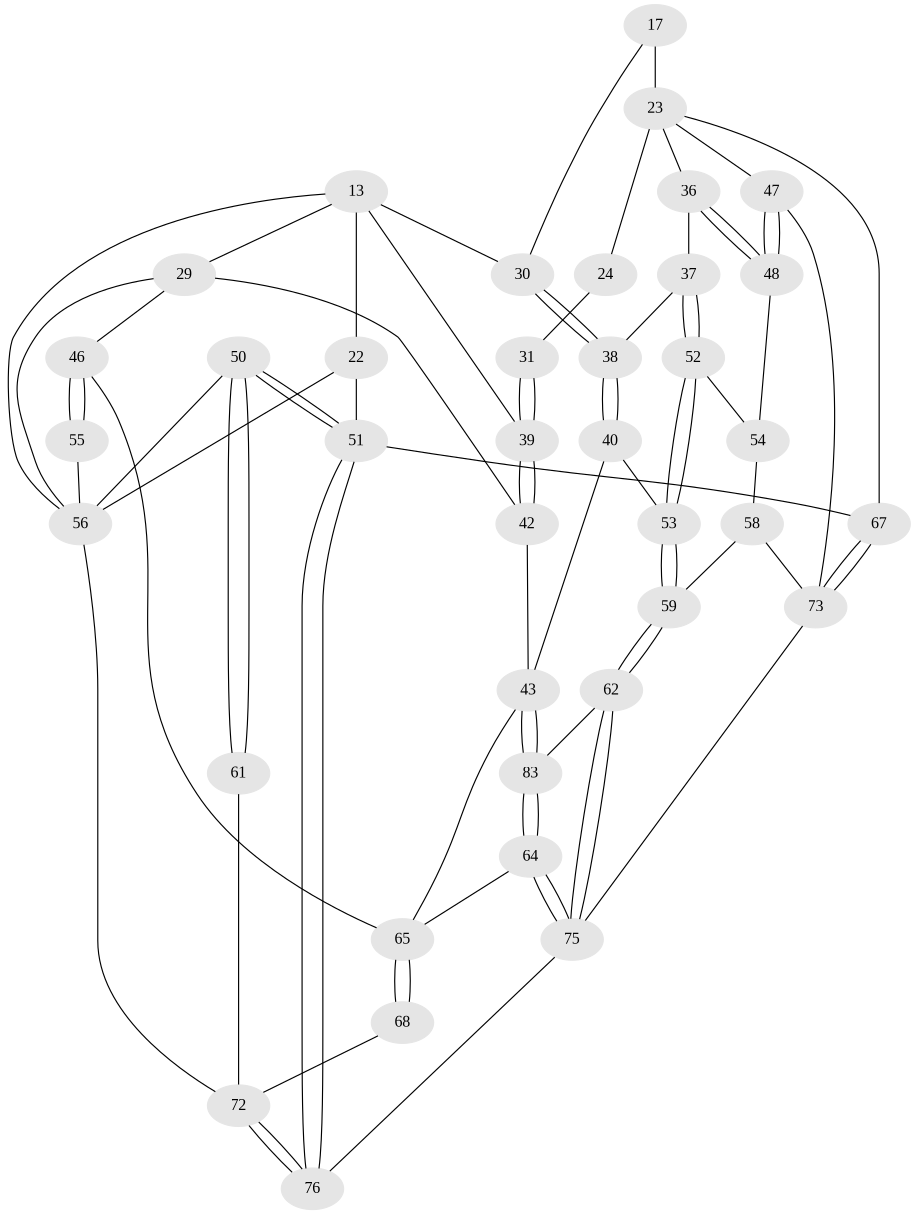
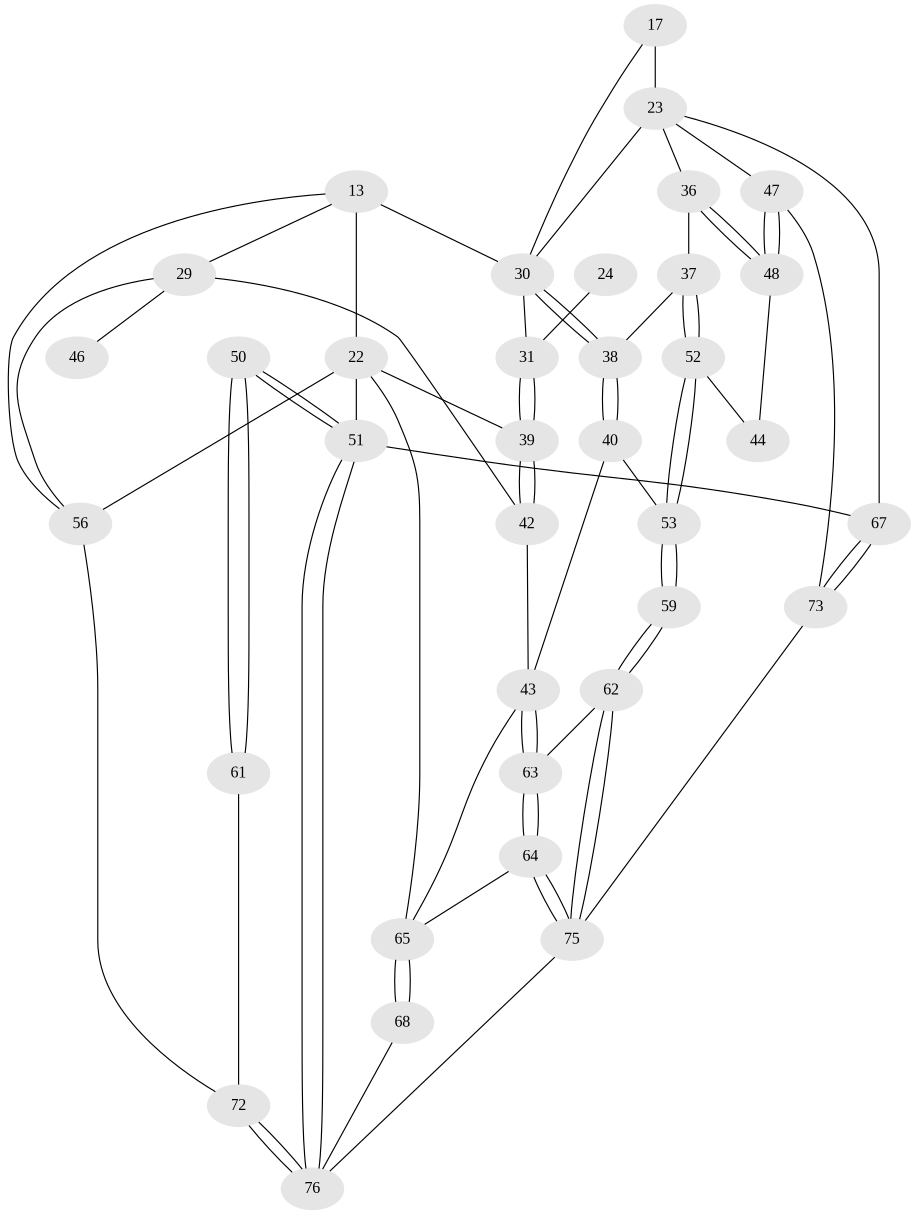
edge "23" -- "24": now "23" -- "30"
edge "13" -- "39": now "22" -- "39"
edge "30" -- "31": added
node "55": removed
edge "50" -- "56": removed
node "54": label "54" -> "44"
node "58": removed
edge "46" -- "65": now "22" -- "65"
node "83": label "83" -> "63"
edge "68" -- "72": now "68" -- "76"
